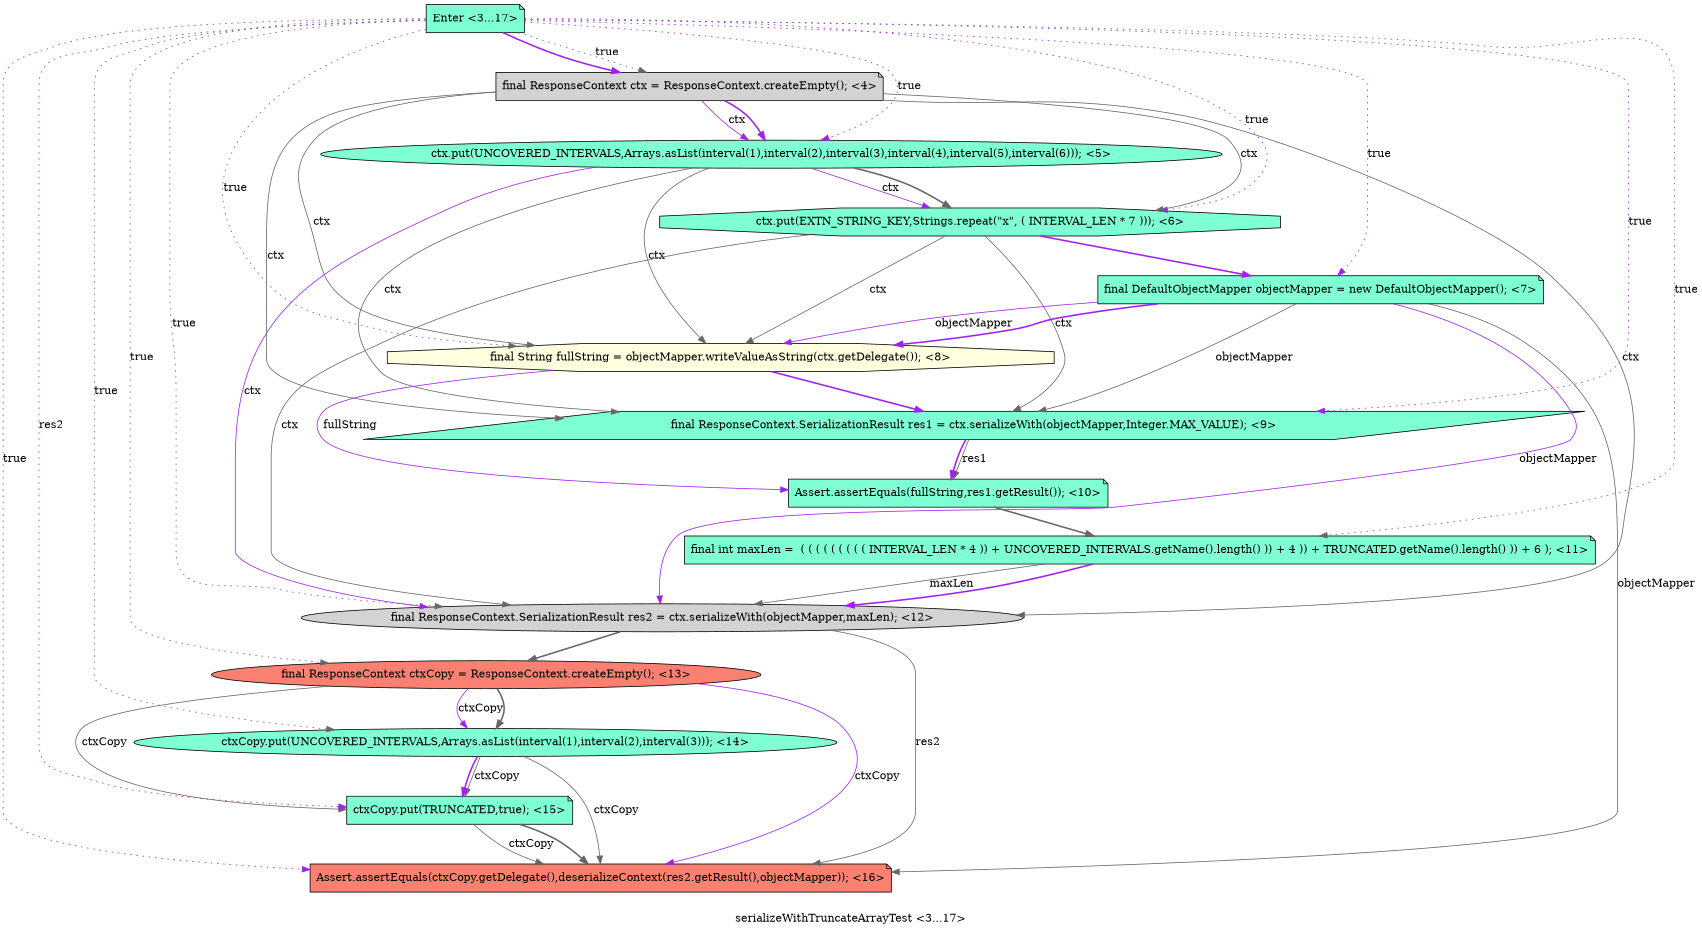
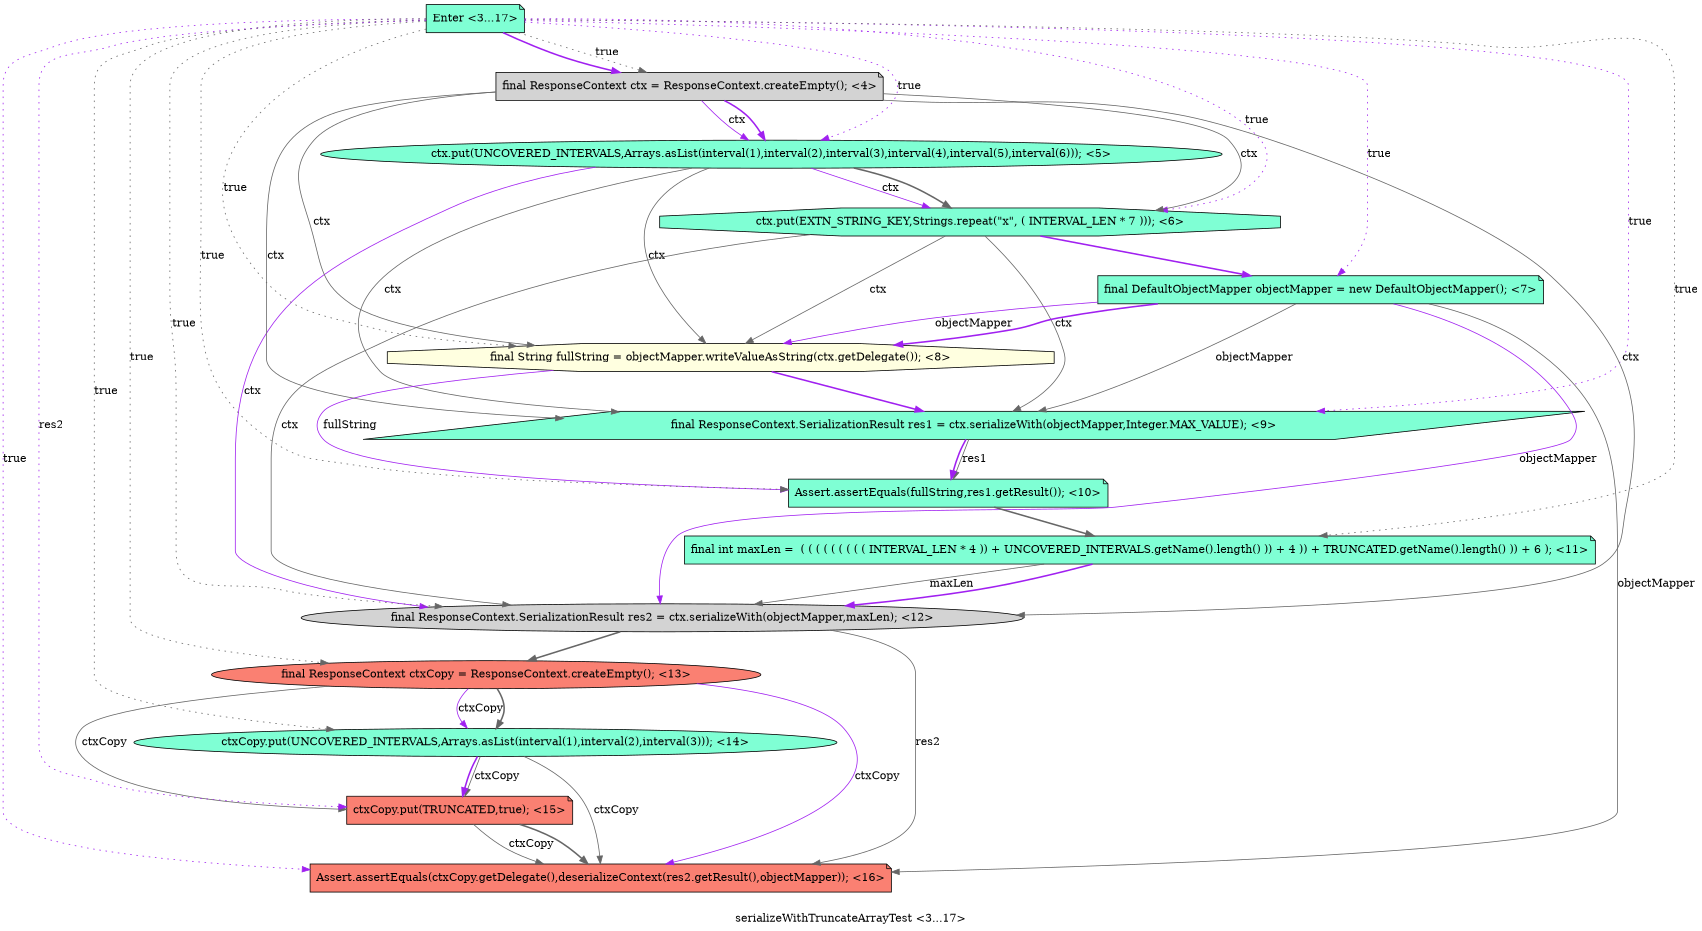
edge "Enter <3...17>" -> "Assert.assertEquals(fullString,res1.getResult()); <10>": added, label "true"
node "ctxCopy.put(TRUNCATED,true); <15>": fillcolor aquamarine -> salmon
